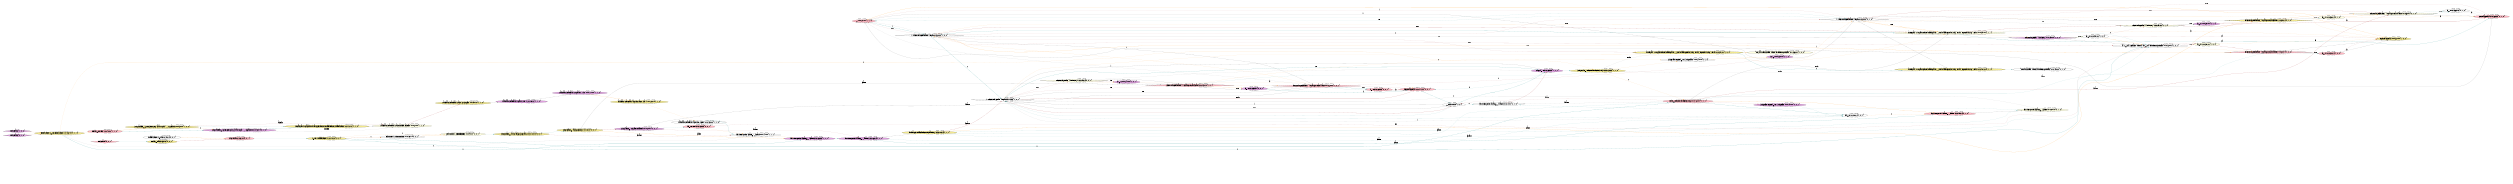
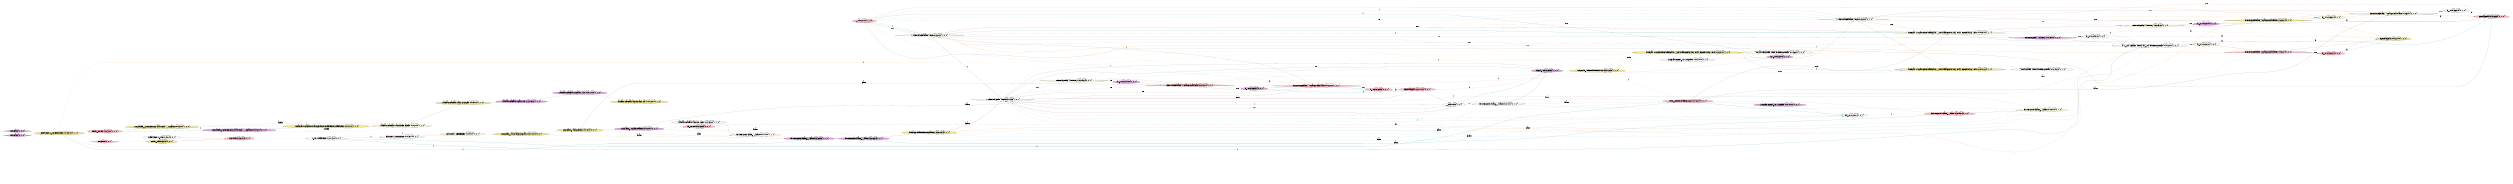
node "s = new ModifiedSelector()@@@7@@@['0', '0', '1']": fillcolor khaki -> white
